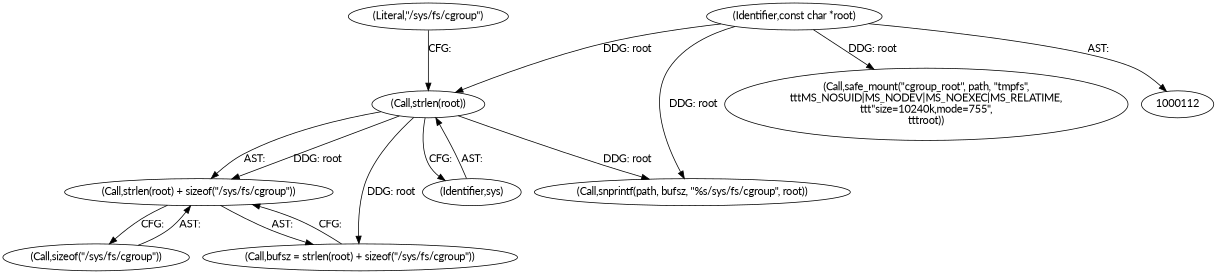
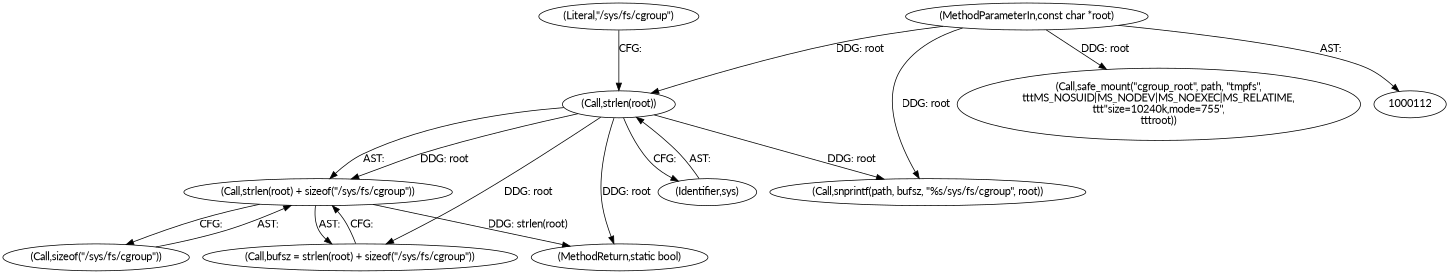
node "(Identifier,const char *root)": label "(Identifier,const char *root)" -> "(MethodParameterIn,const char *root)"
node "(MethodReturn,static bool)": added
